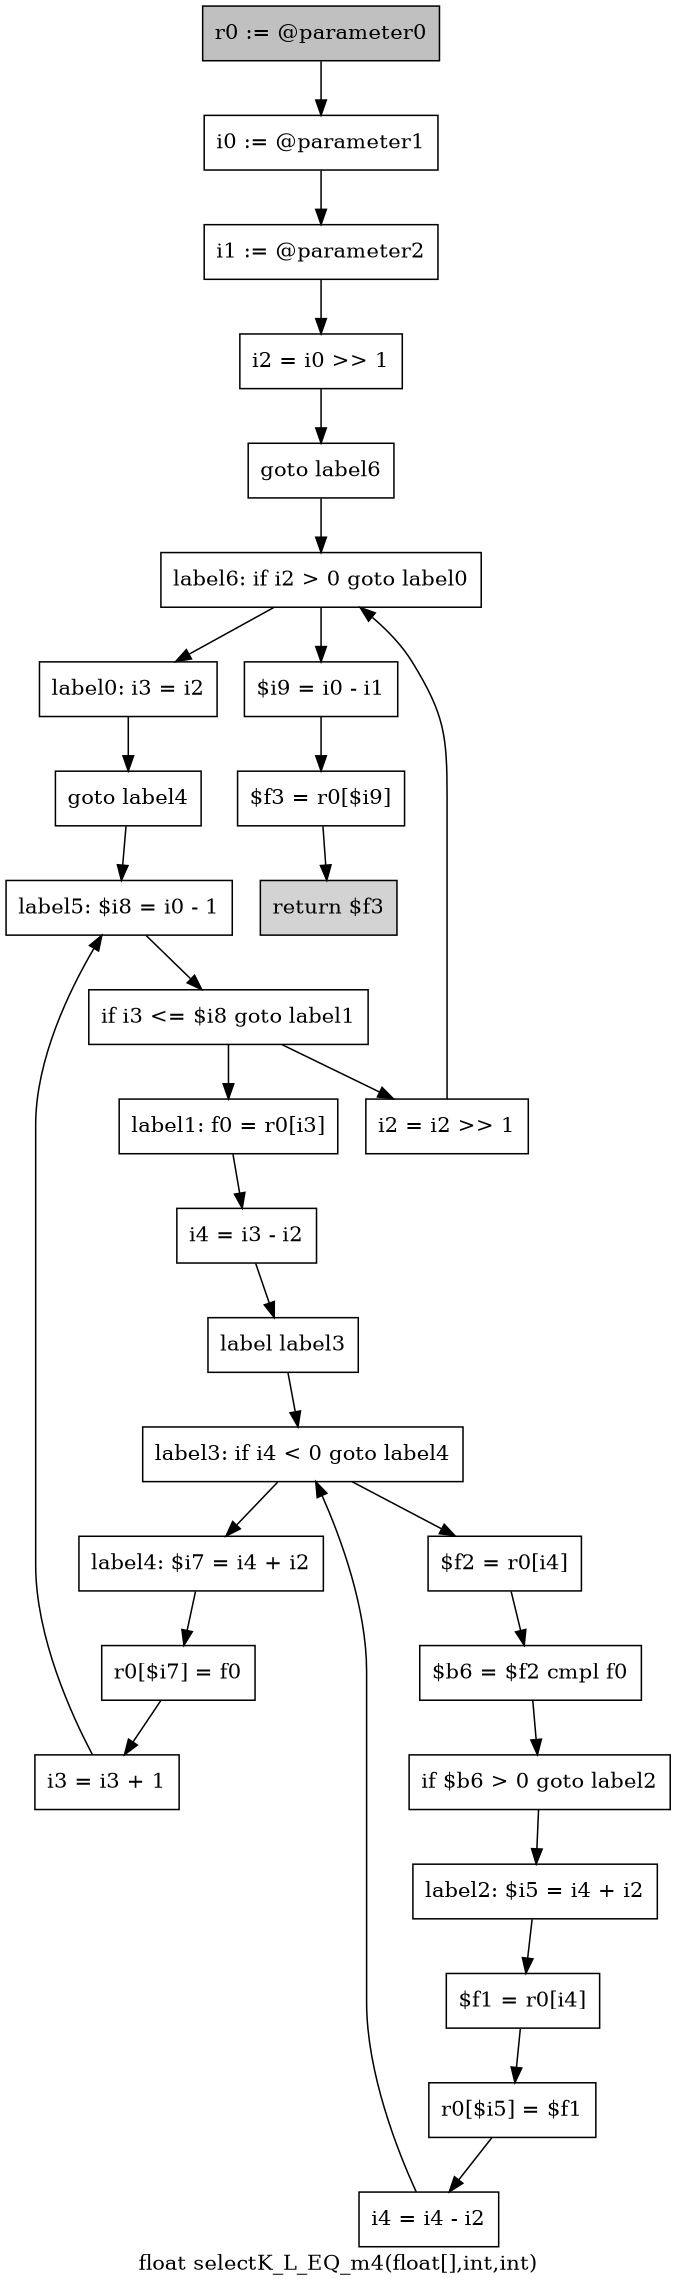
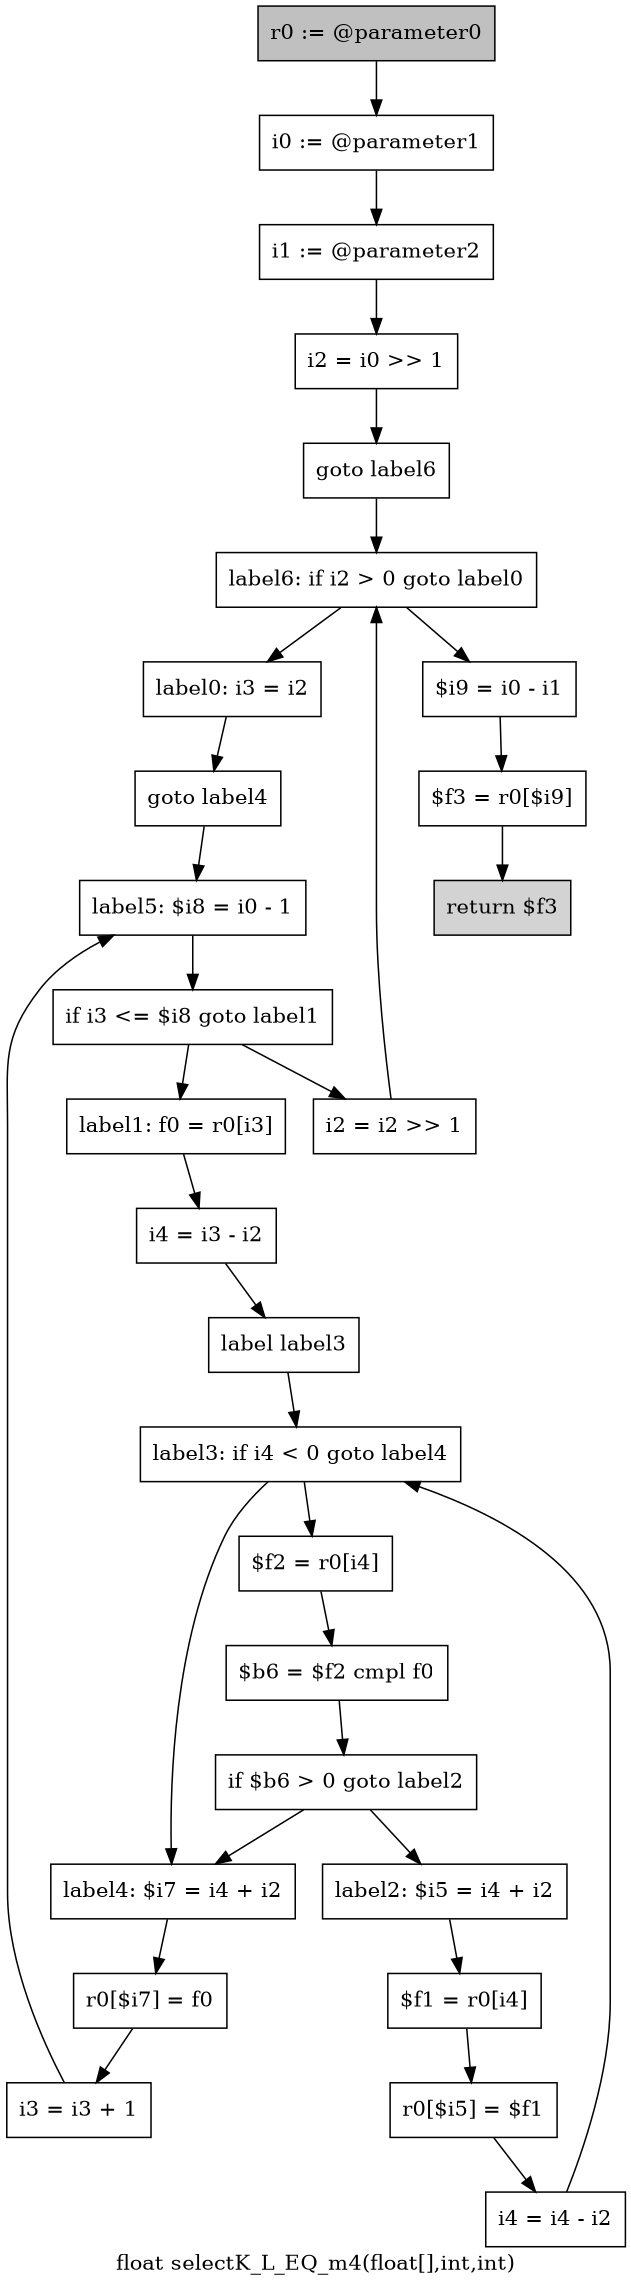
edge "if $b6 > 0 goto label2" -> "label4: $i7 = i4 + i2": added
